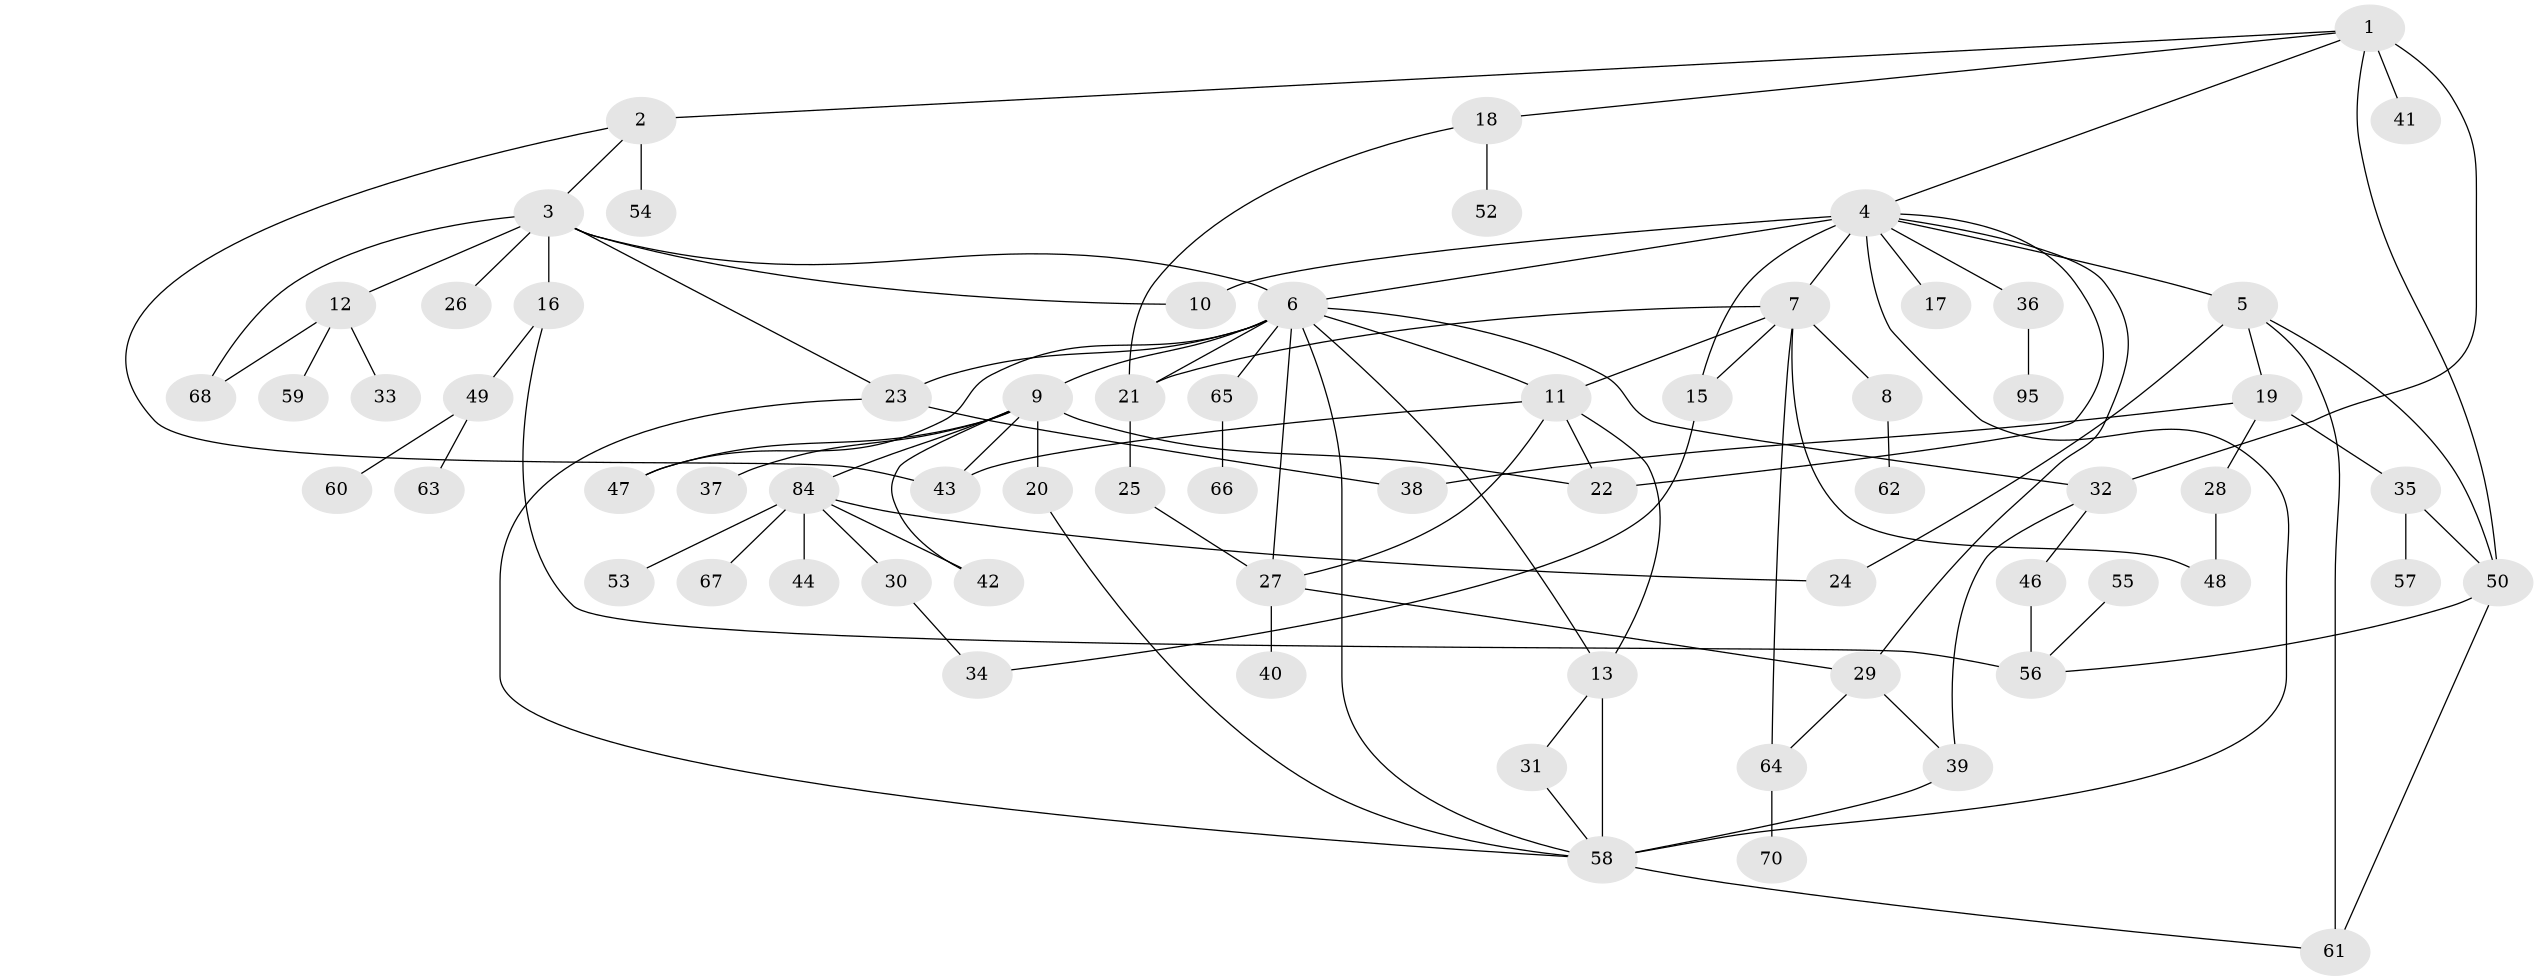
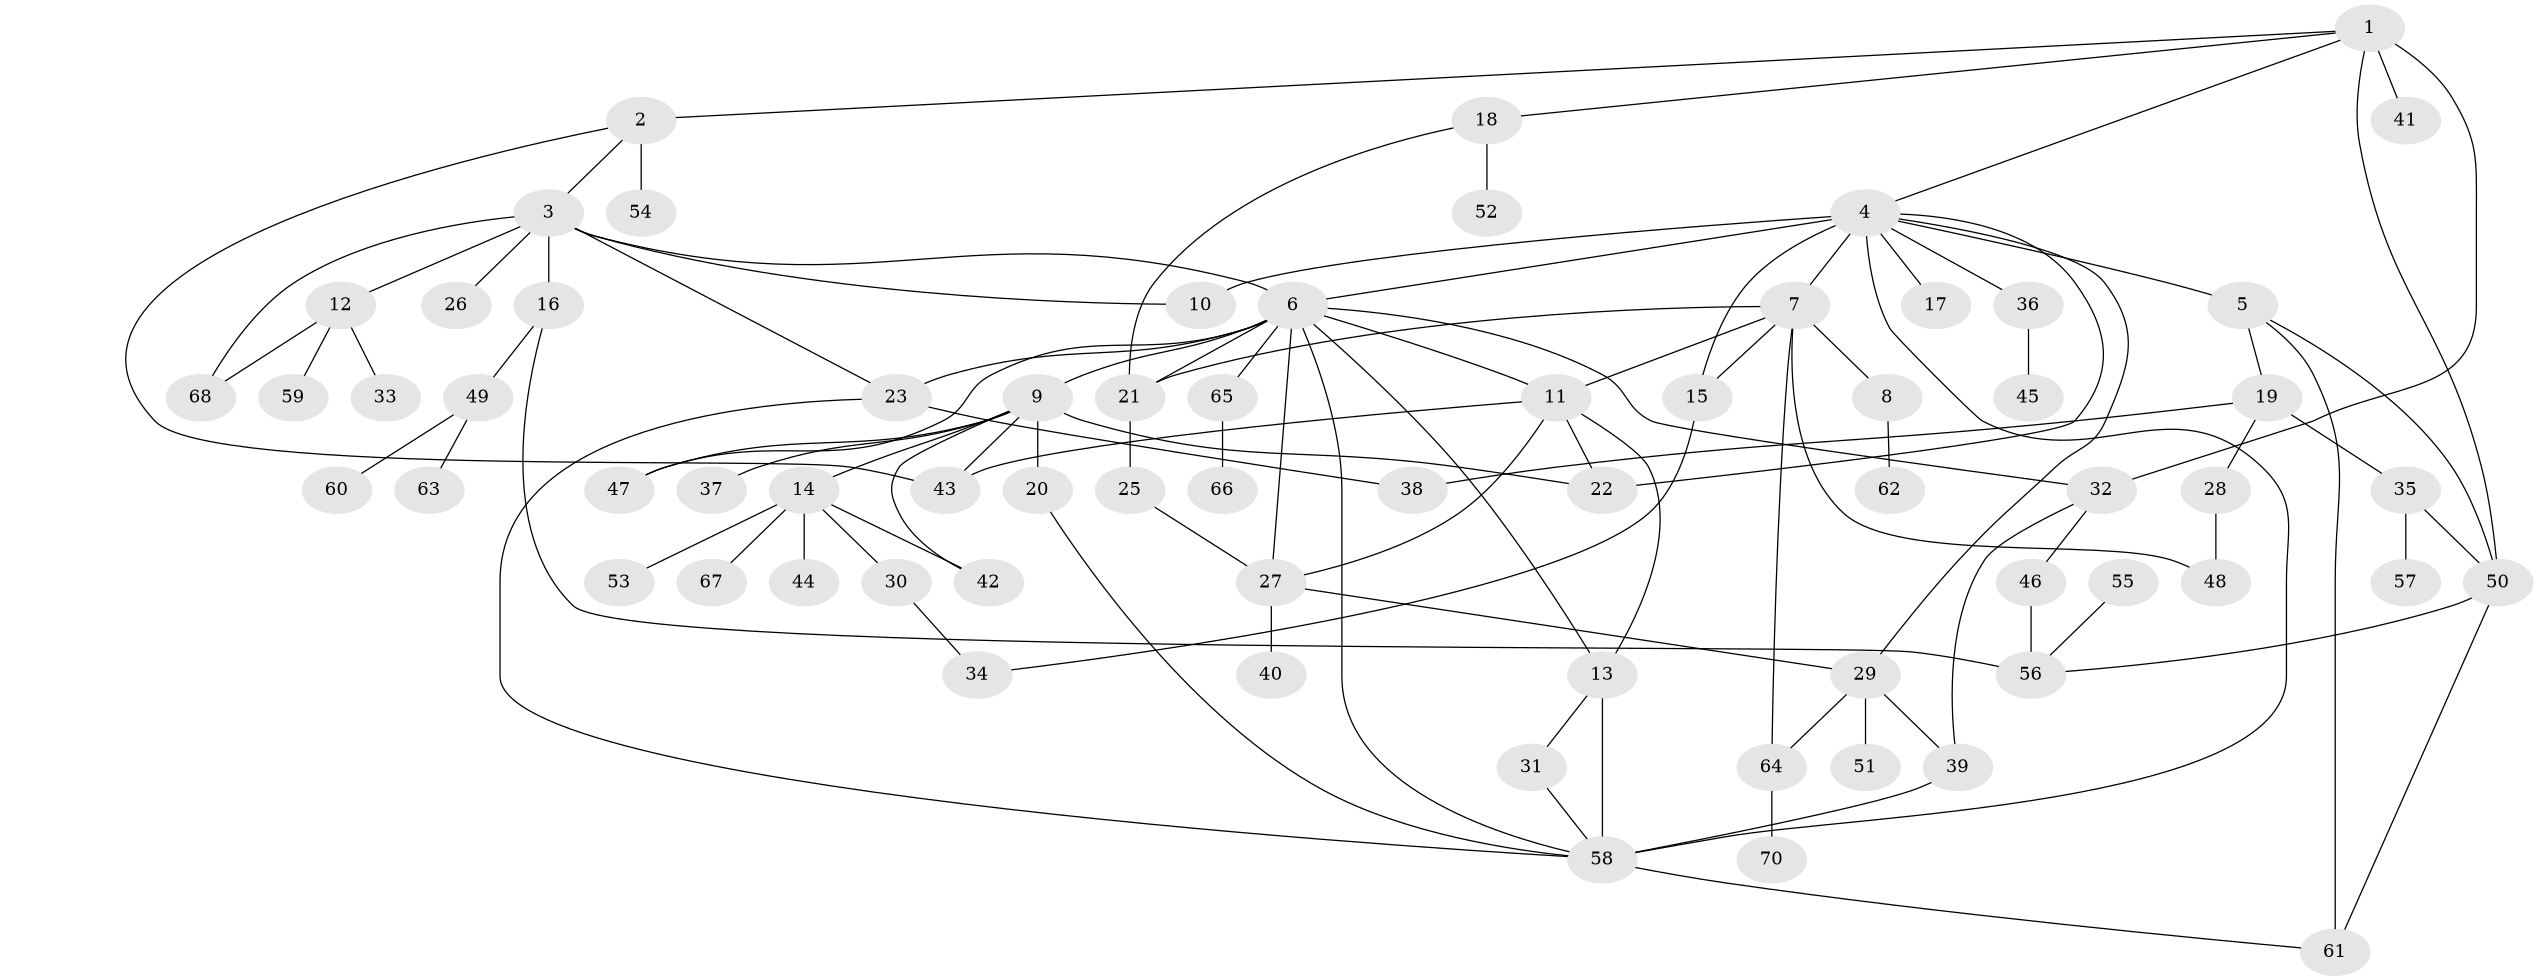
node "95": label "95" -> "45"
node "84": label "84" -> "14"
node "24": removed
node "51": added
